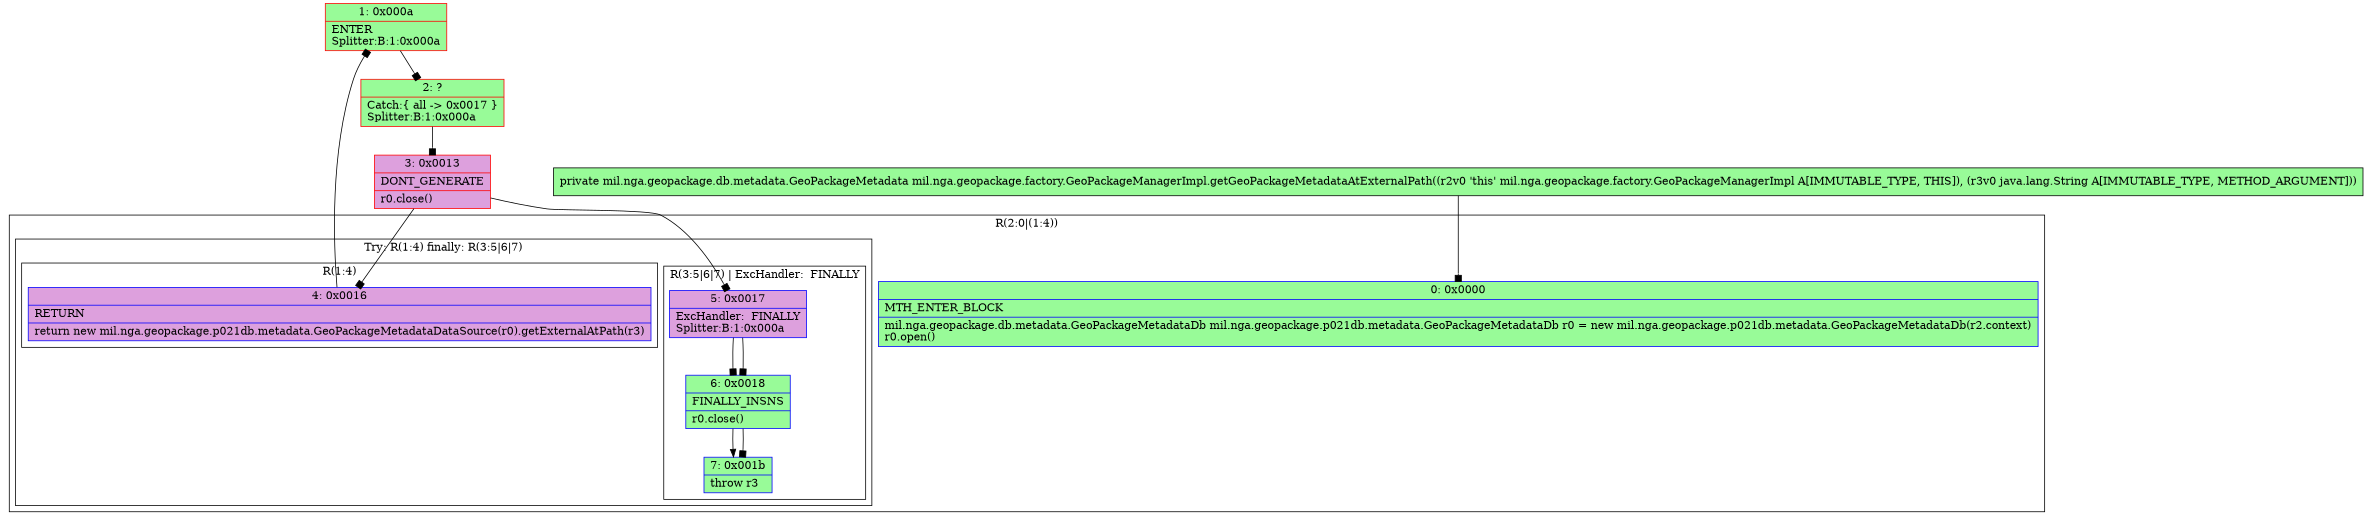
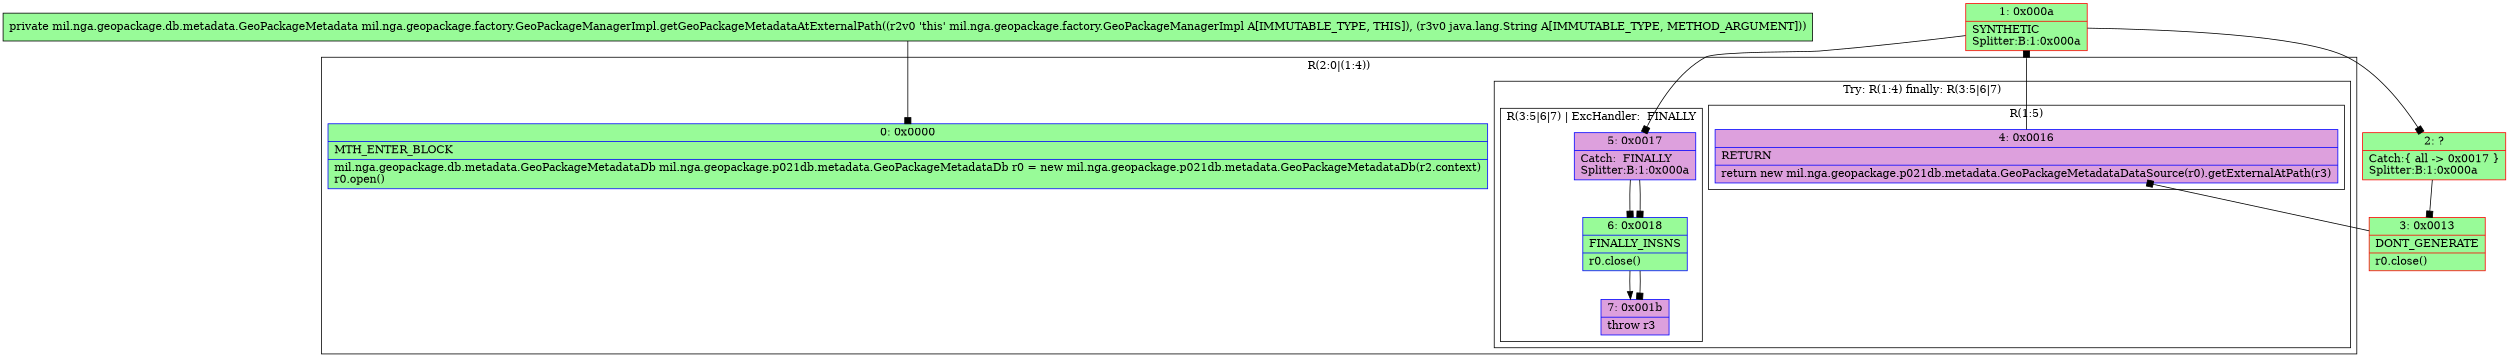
node "1: 0x000a": text "ENTER" -> "SYNTHETIC"
node "3: 0x0013": fillcolor plum -> palegreen
edge "3: 0x0013" -> "5: 0x0017": now "1: 0x000a" -> "5: 0x0017"
cluster "R(1:4)": label "R(1:4)" -> "R(1:5)"
node "5: 0x0017": text "ExcHandler:  FINALLY" -> "Catch:  FINALLY"
node "7: 0x001b": fillcolor palegreen -> plum
